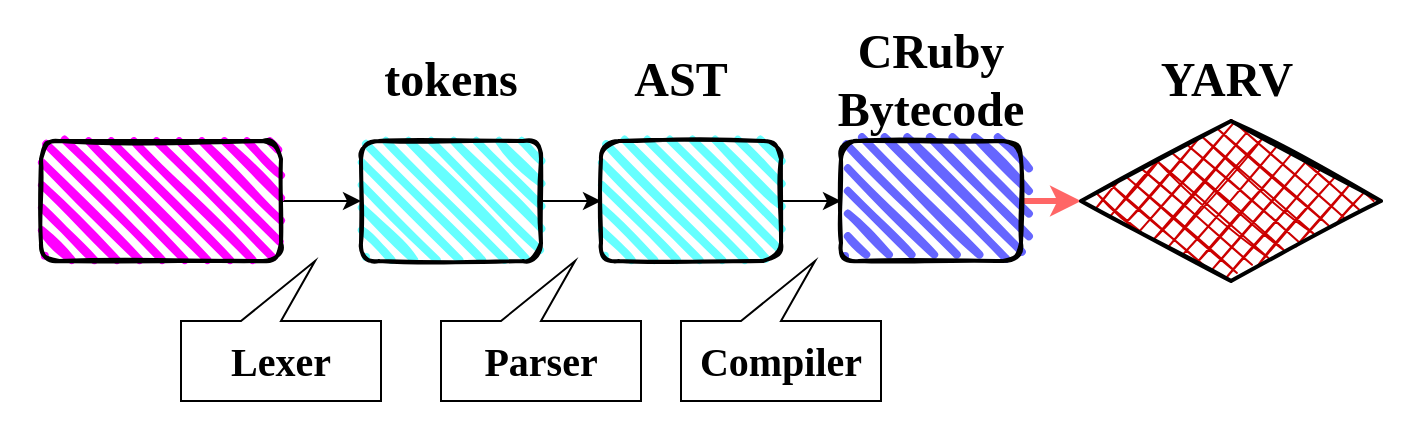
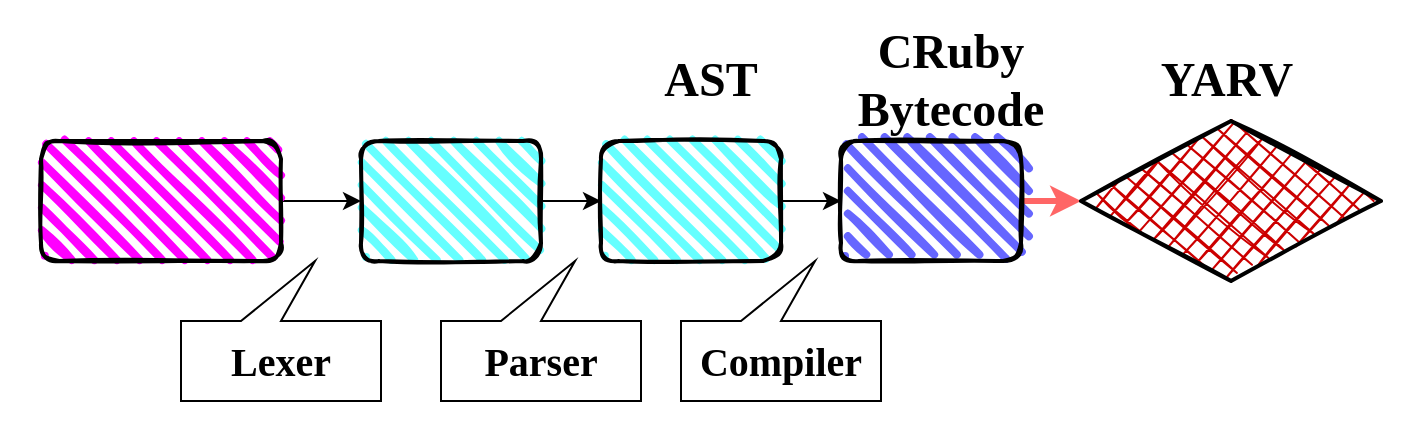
node "tokens": removed
node "AST": moved (681, 81) -> (711, 81)
node "CRuby Bytecode": moved (931, 81) -> (951, 81)
